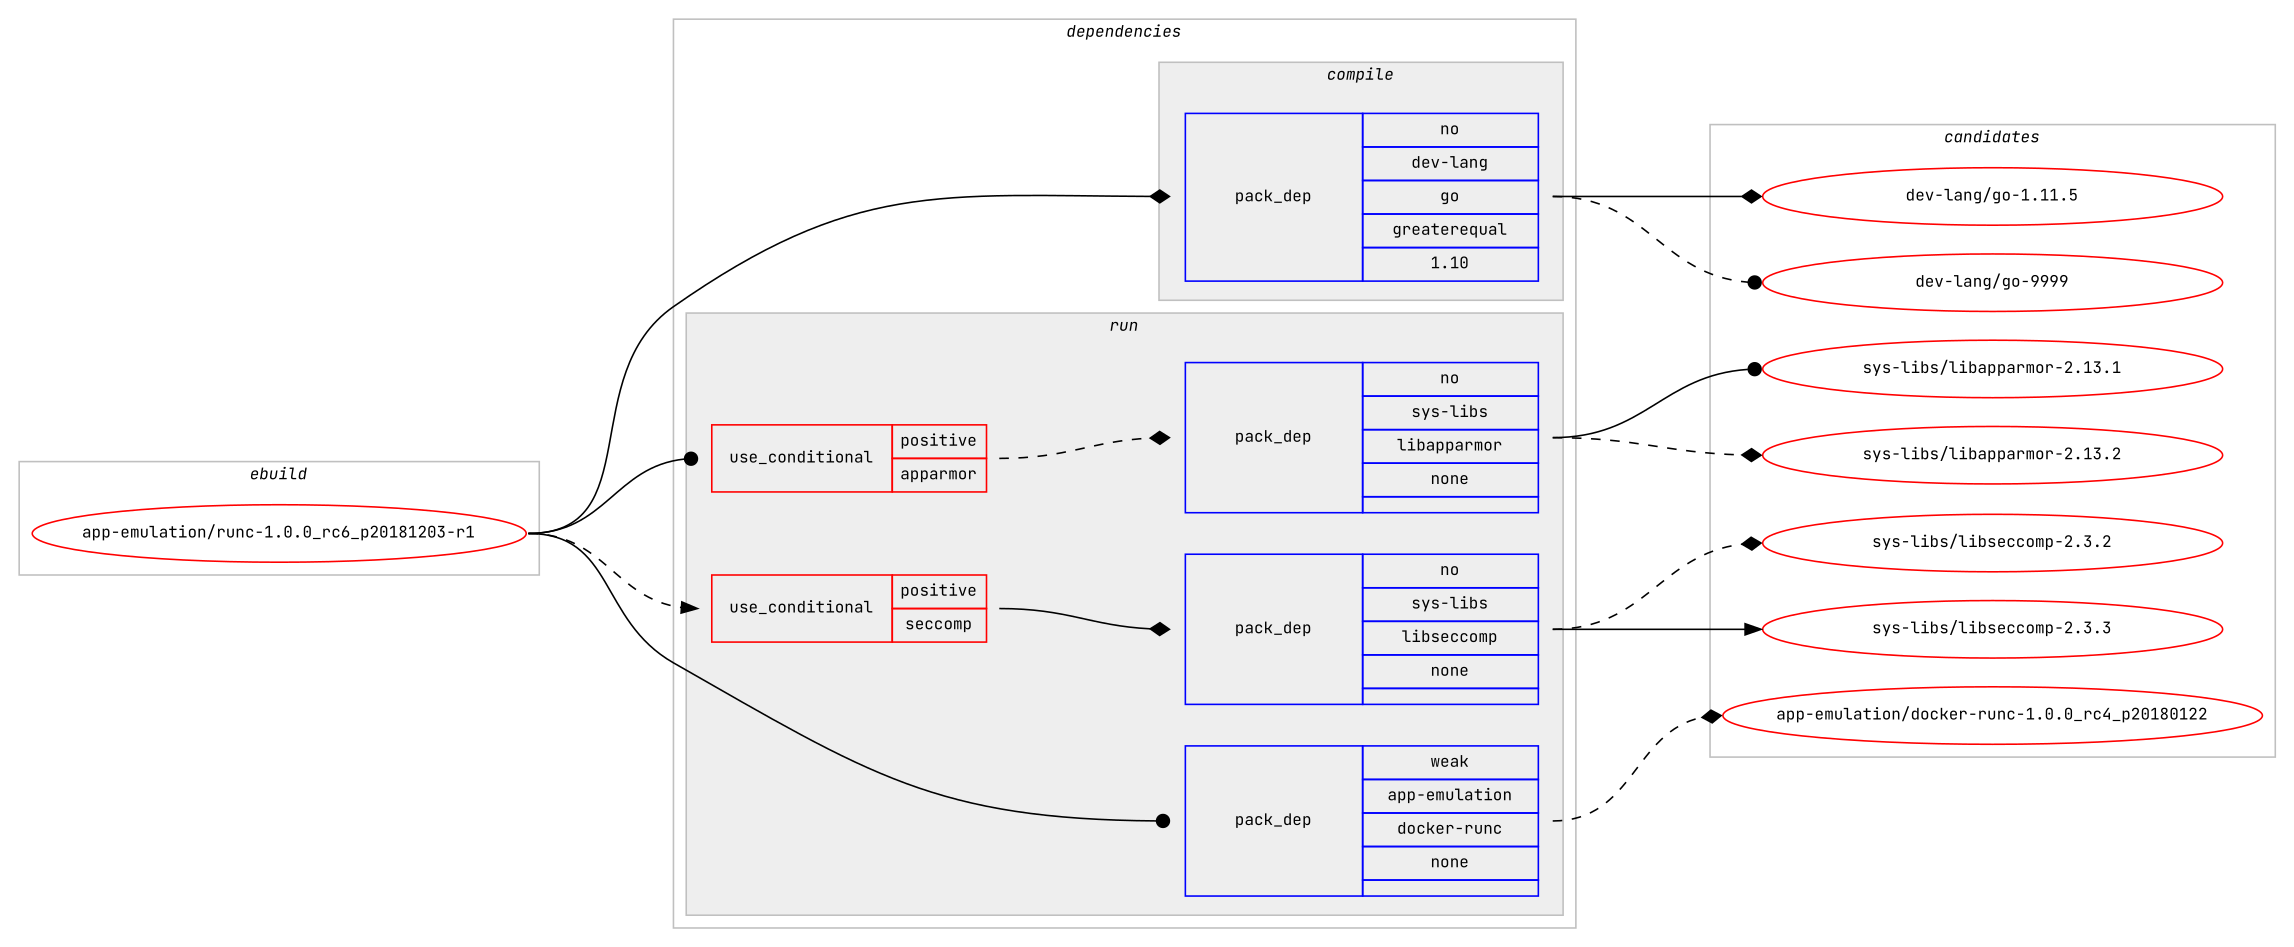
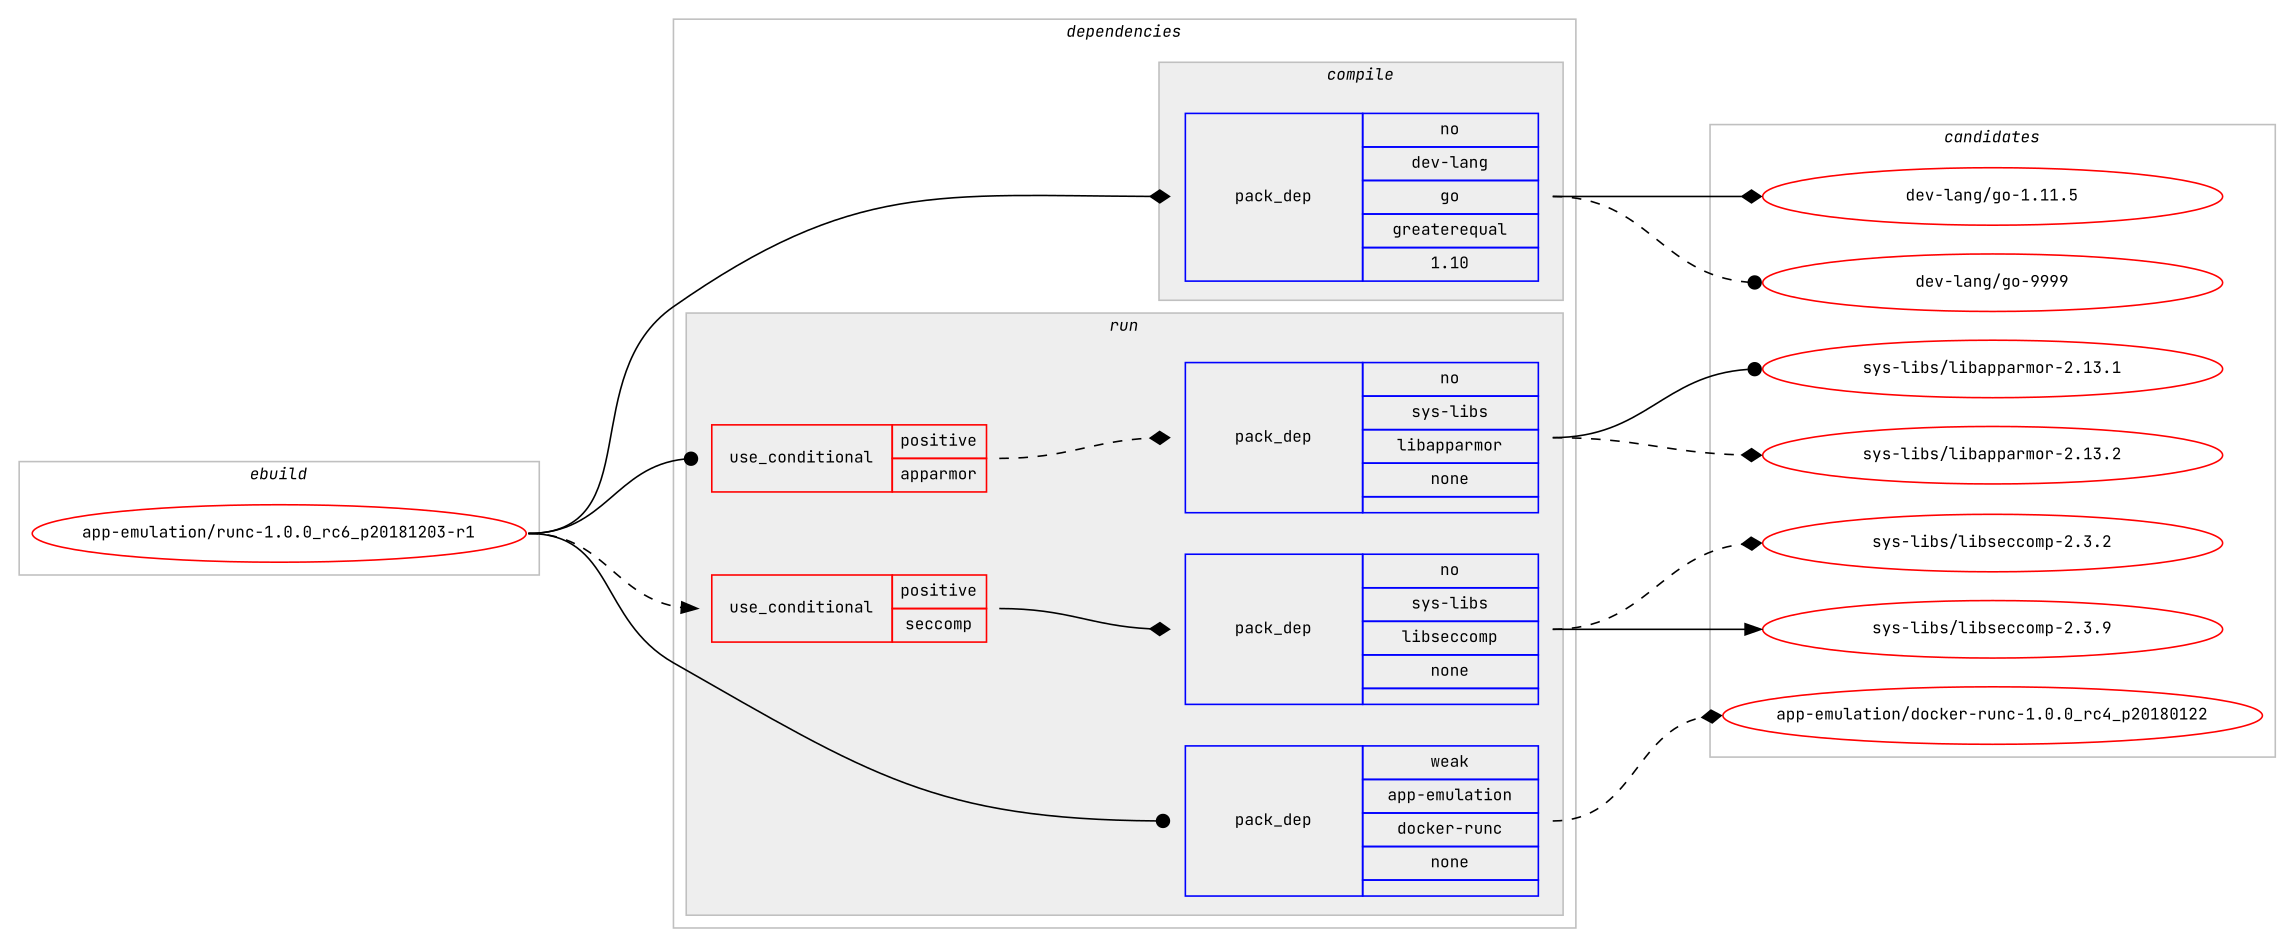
node "sys-libs/libseccomp-2.3.3": label "sys-libs/libseccomp-2.3.3" -> "sys-libs/libseccomp-2.3.9"
